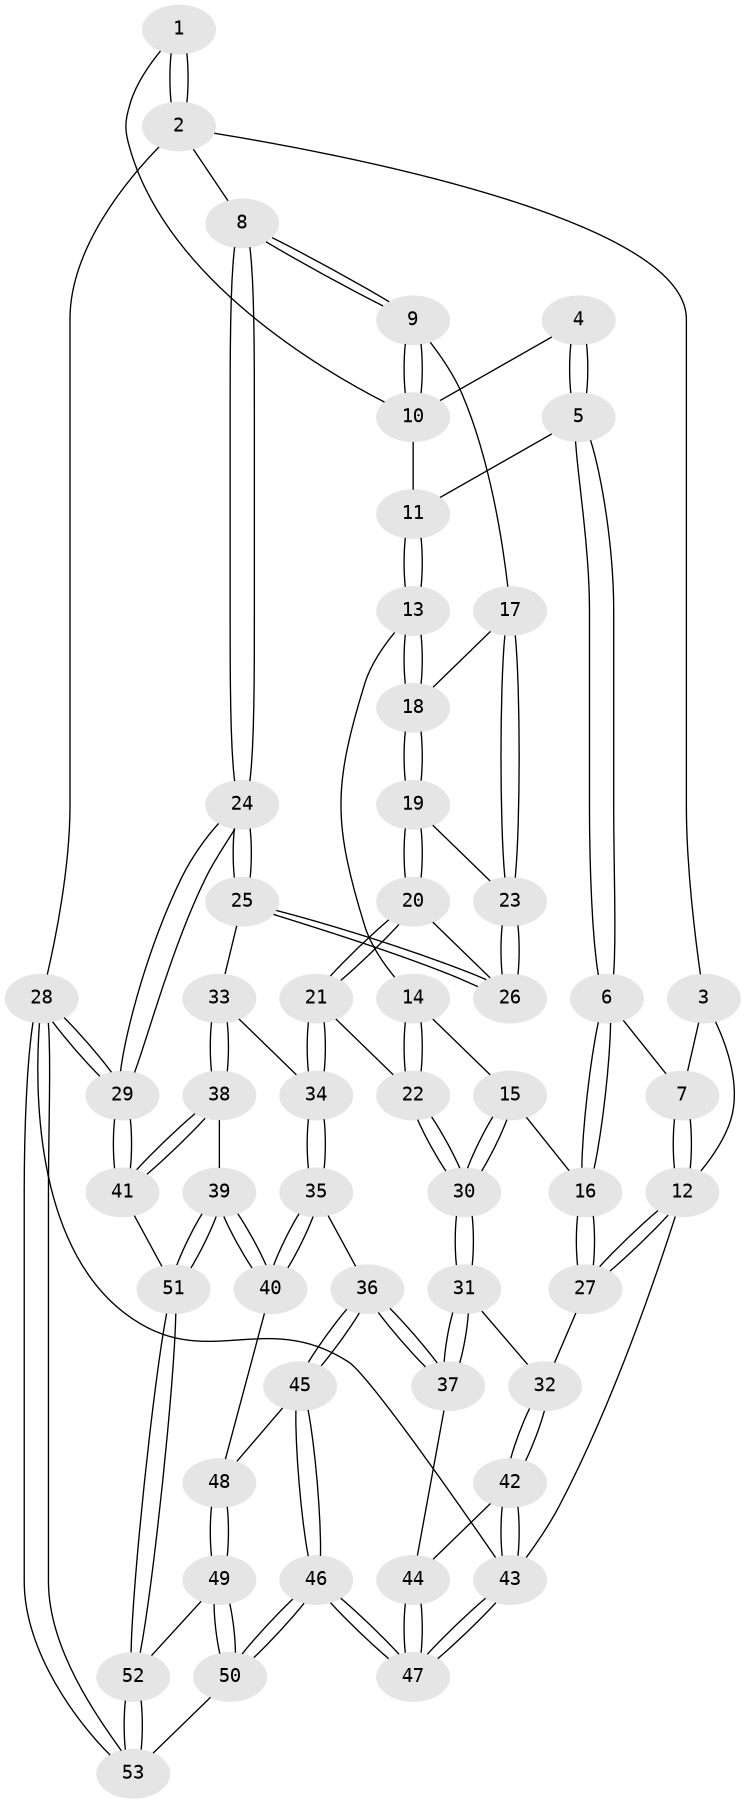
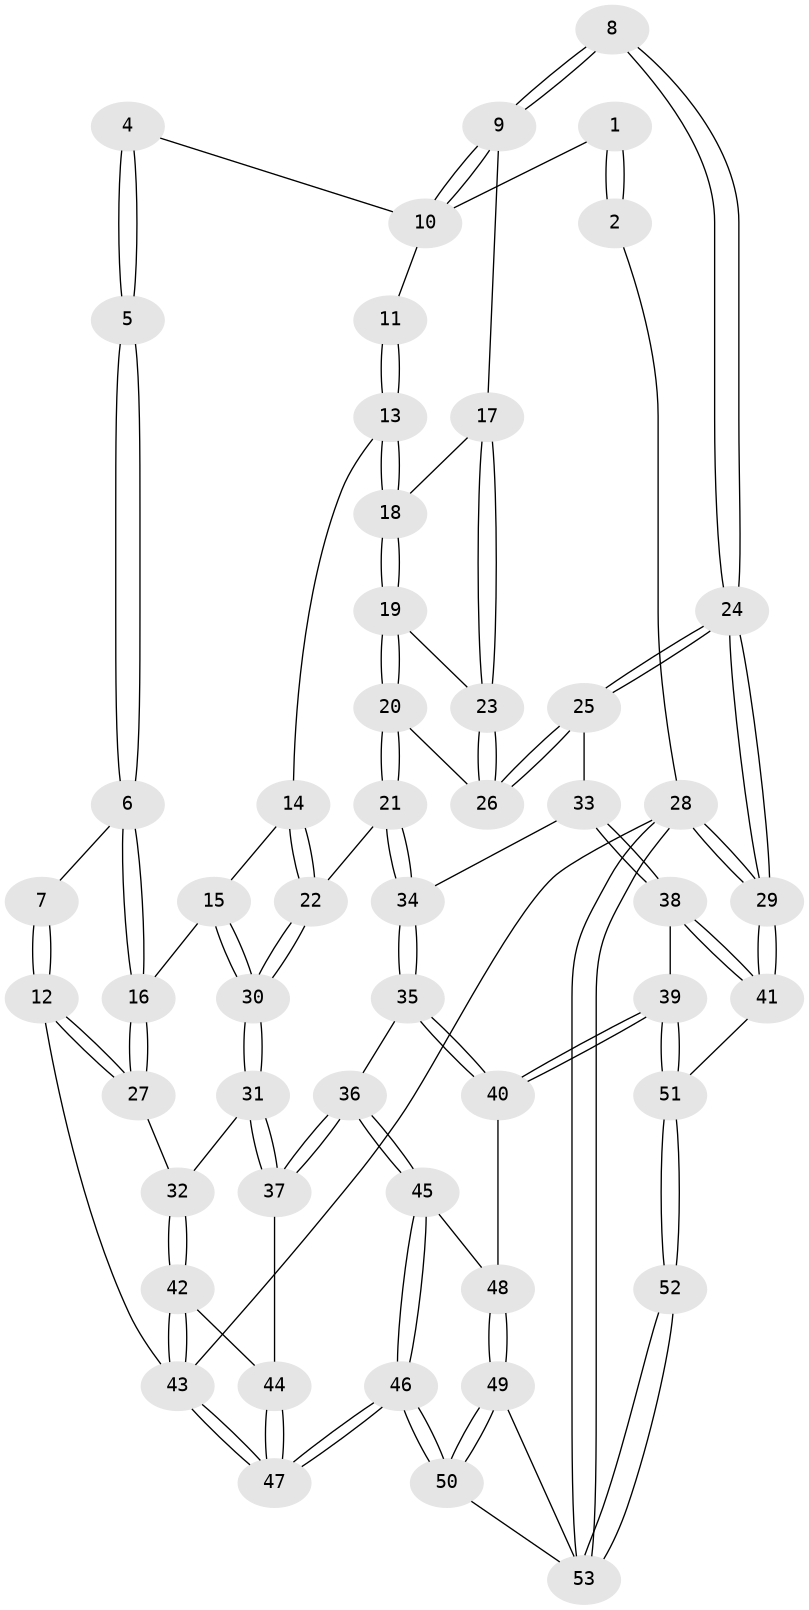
edge "2" -- "8": removed
edge "5" -- "11": removed
node "3": removed
edge "49" -- "52": now "49" -- "53"
